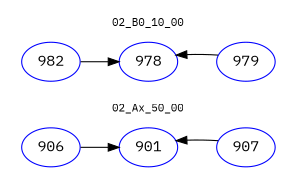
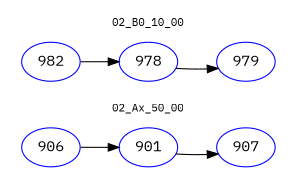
edge "979" -> "978": reversed
edge "907" -> "901": reversed
